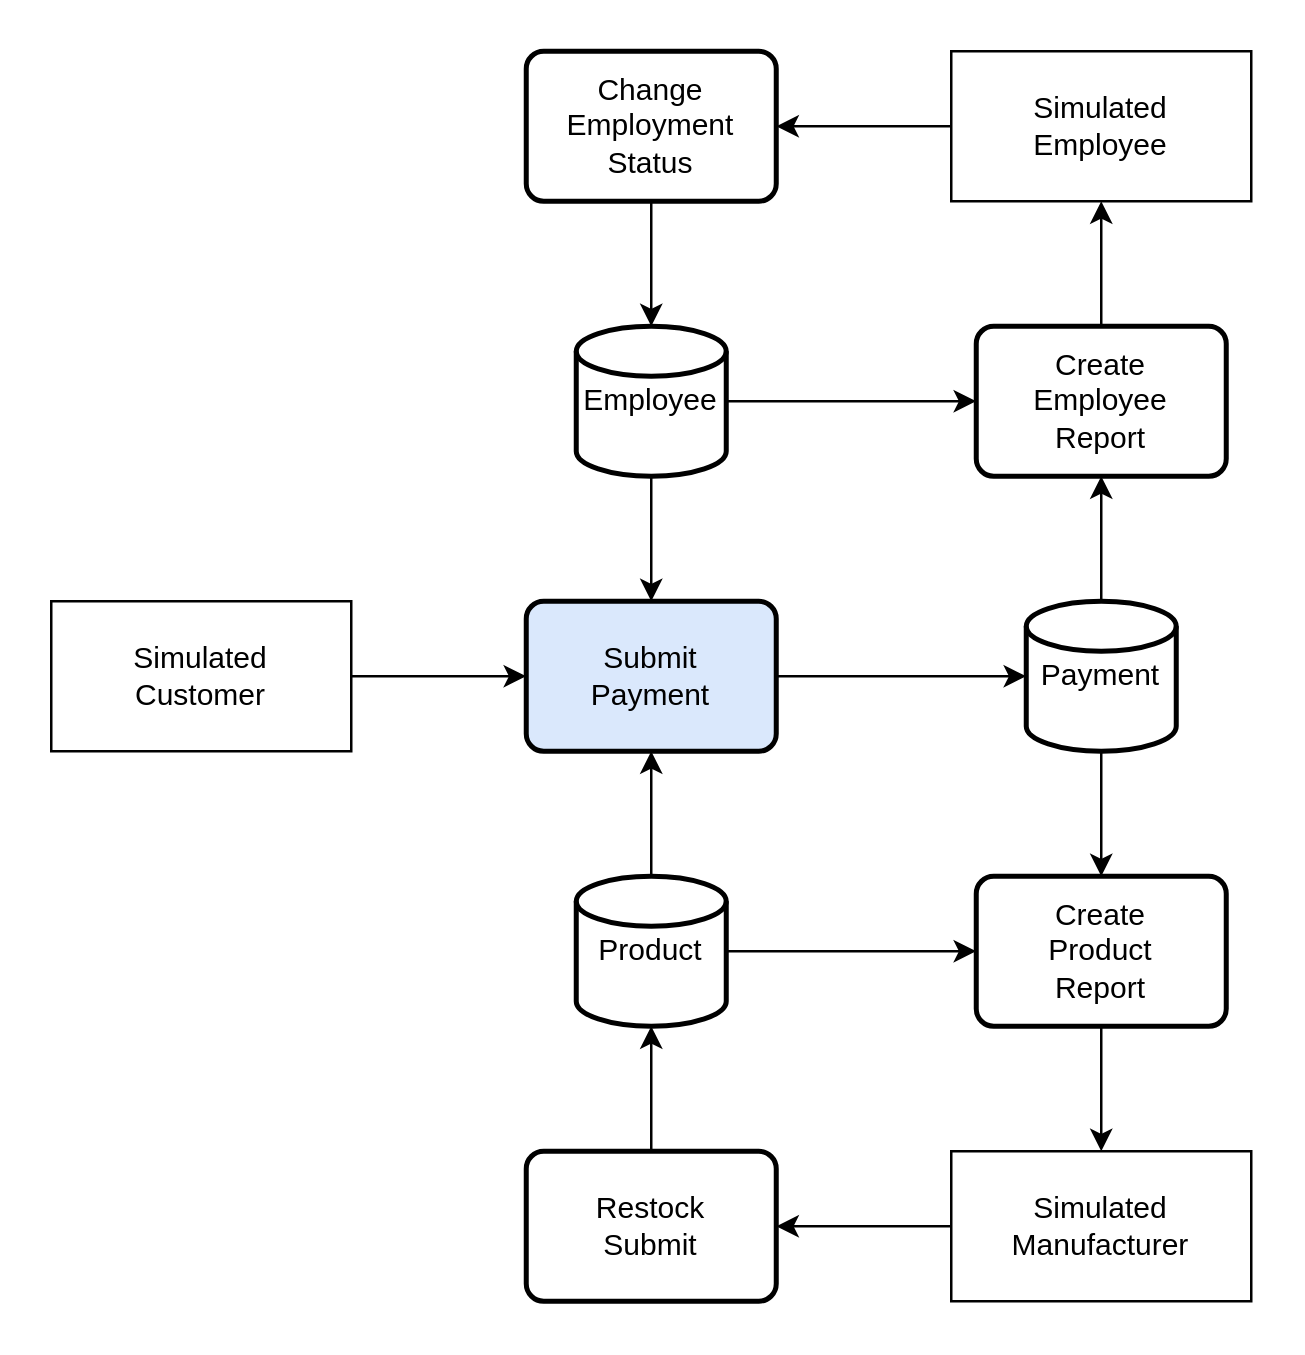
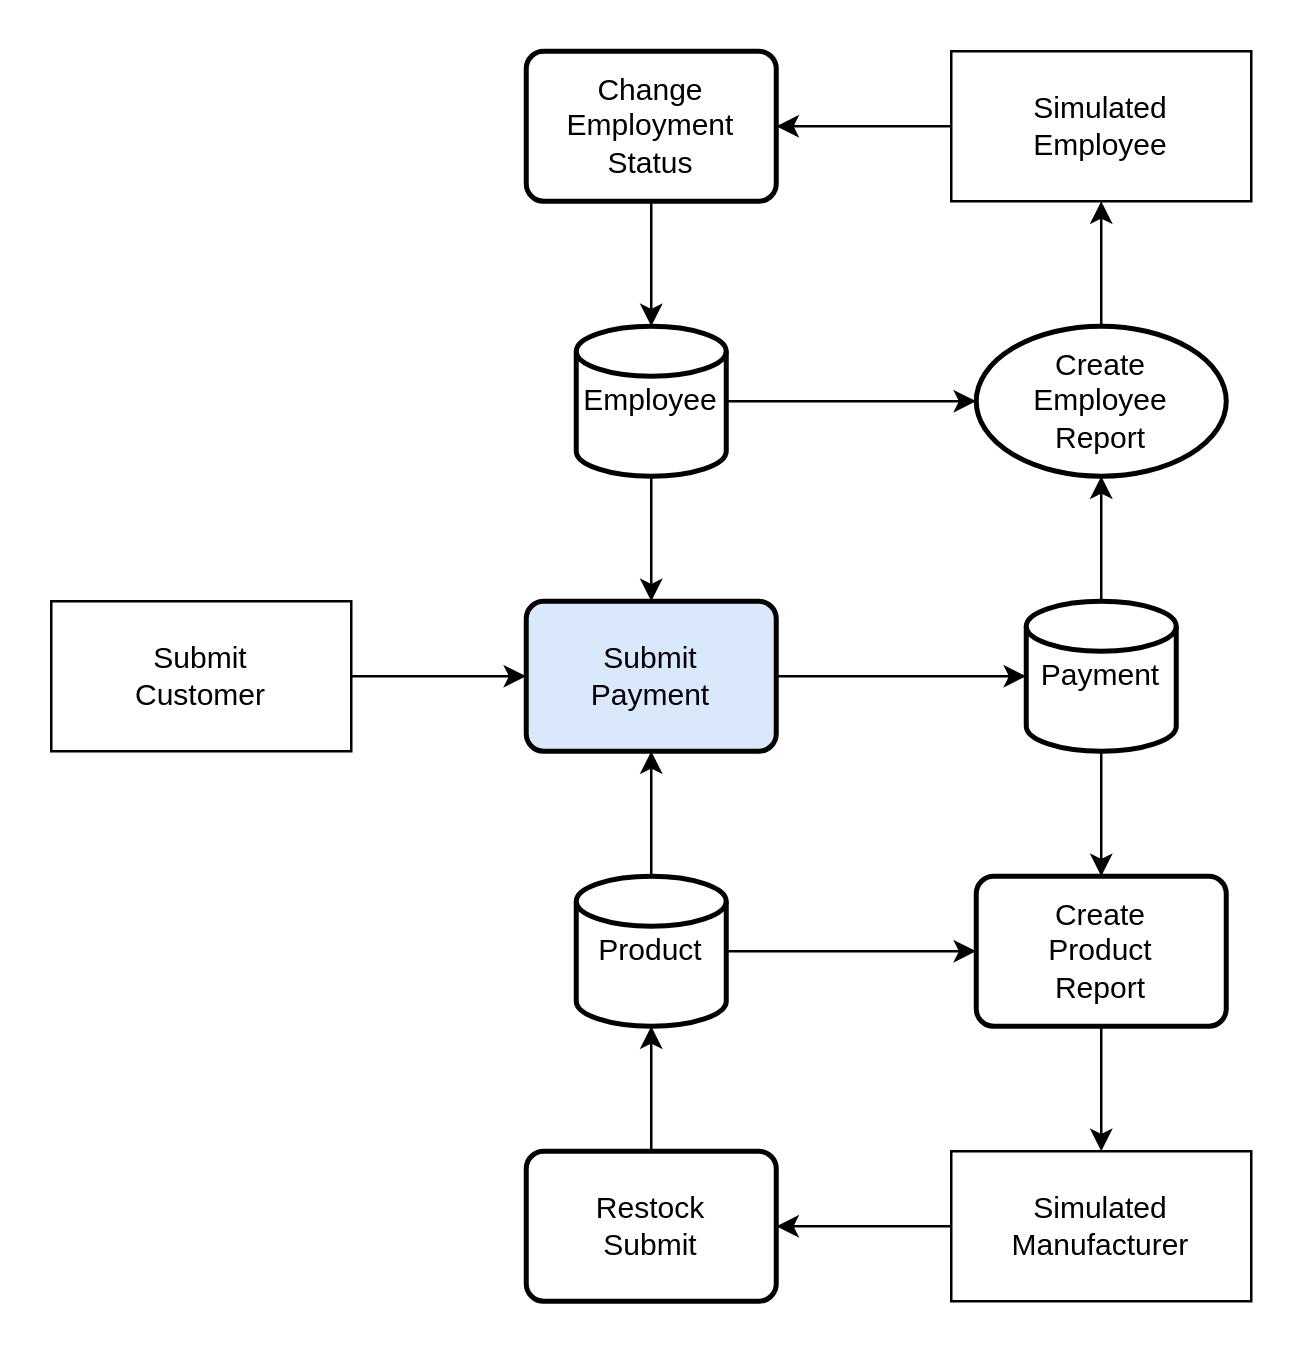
node "Create Employee Report": shape rounded rectangle -> ellipse
node "Simulated Customer": label "Simulated Customer" -> "Submit Customer"
